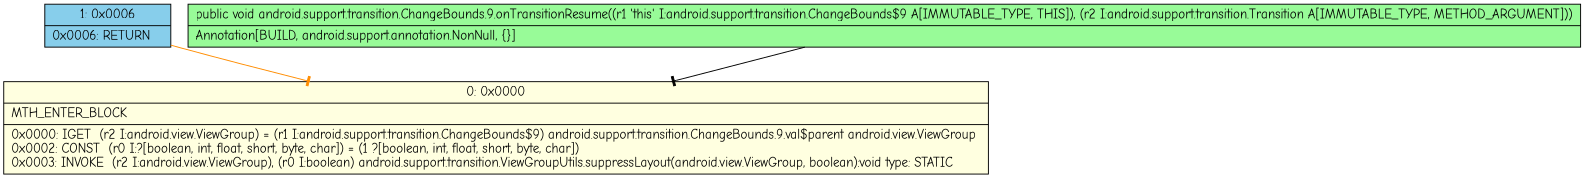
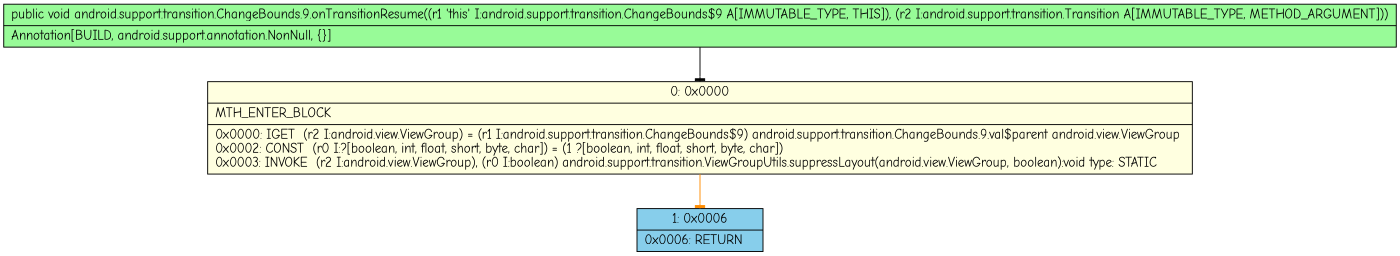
edge "1: 0x0006" -> "0: 0x0000": reversed
